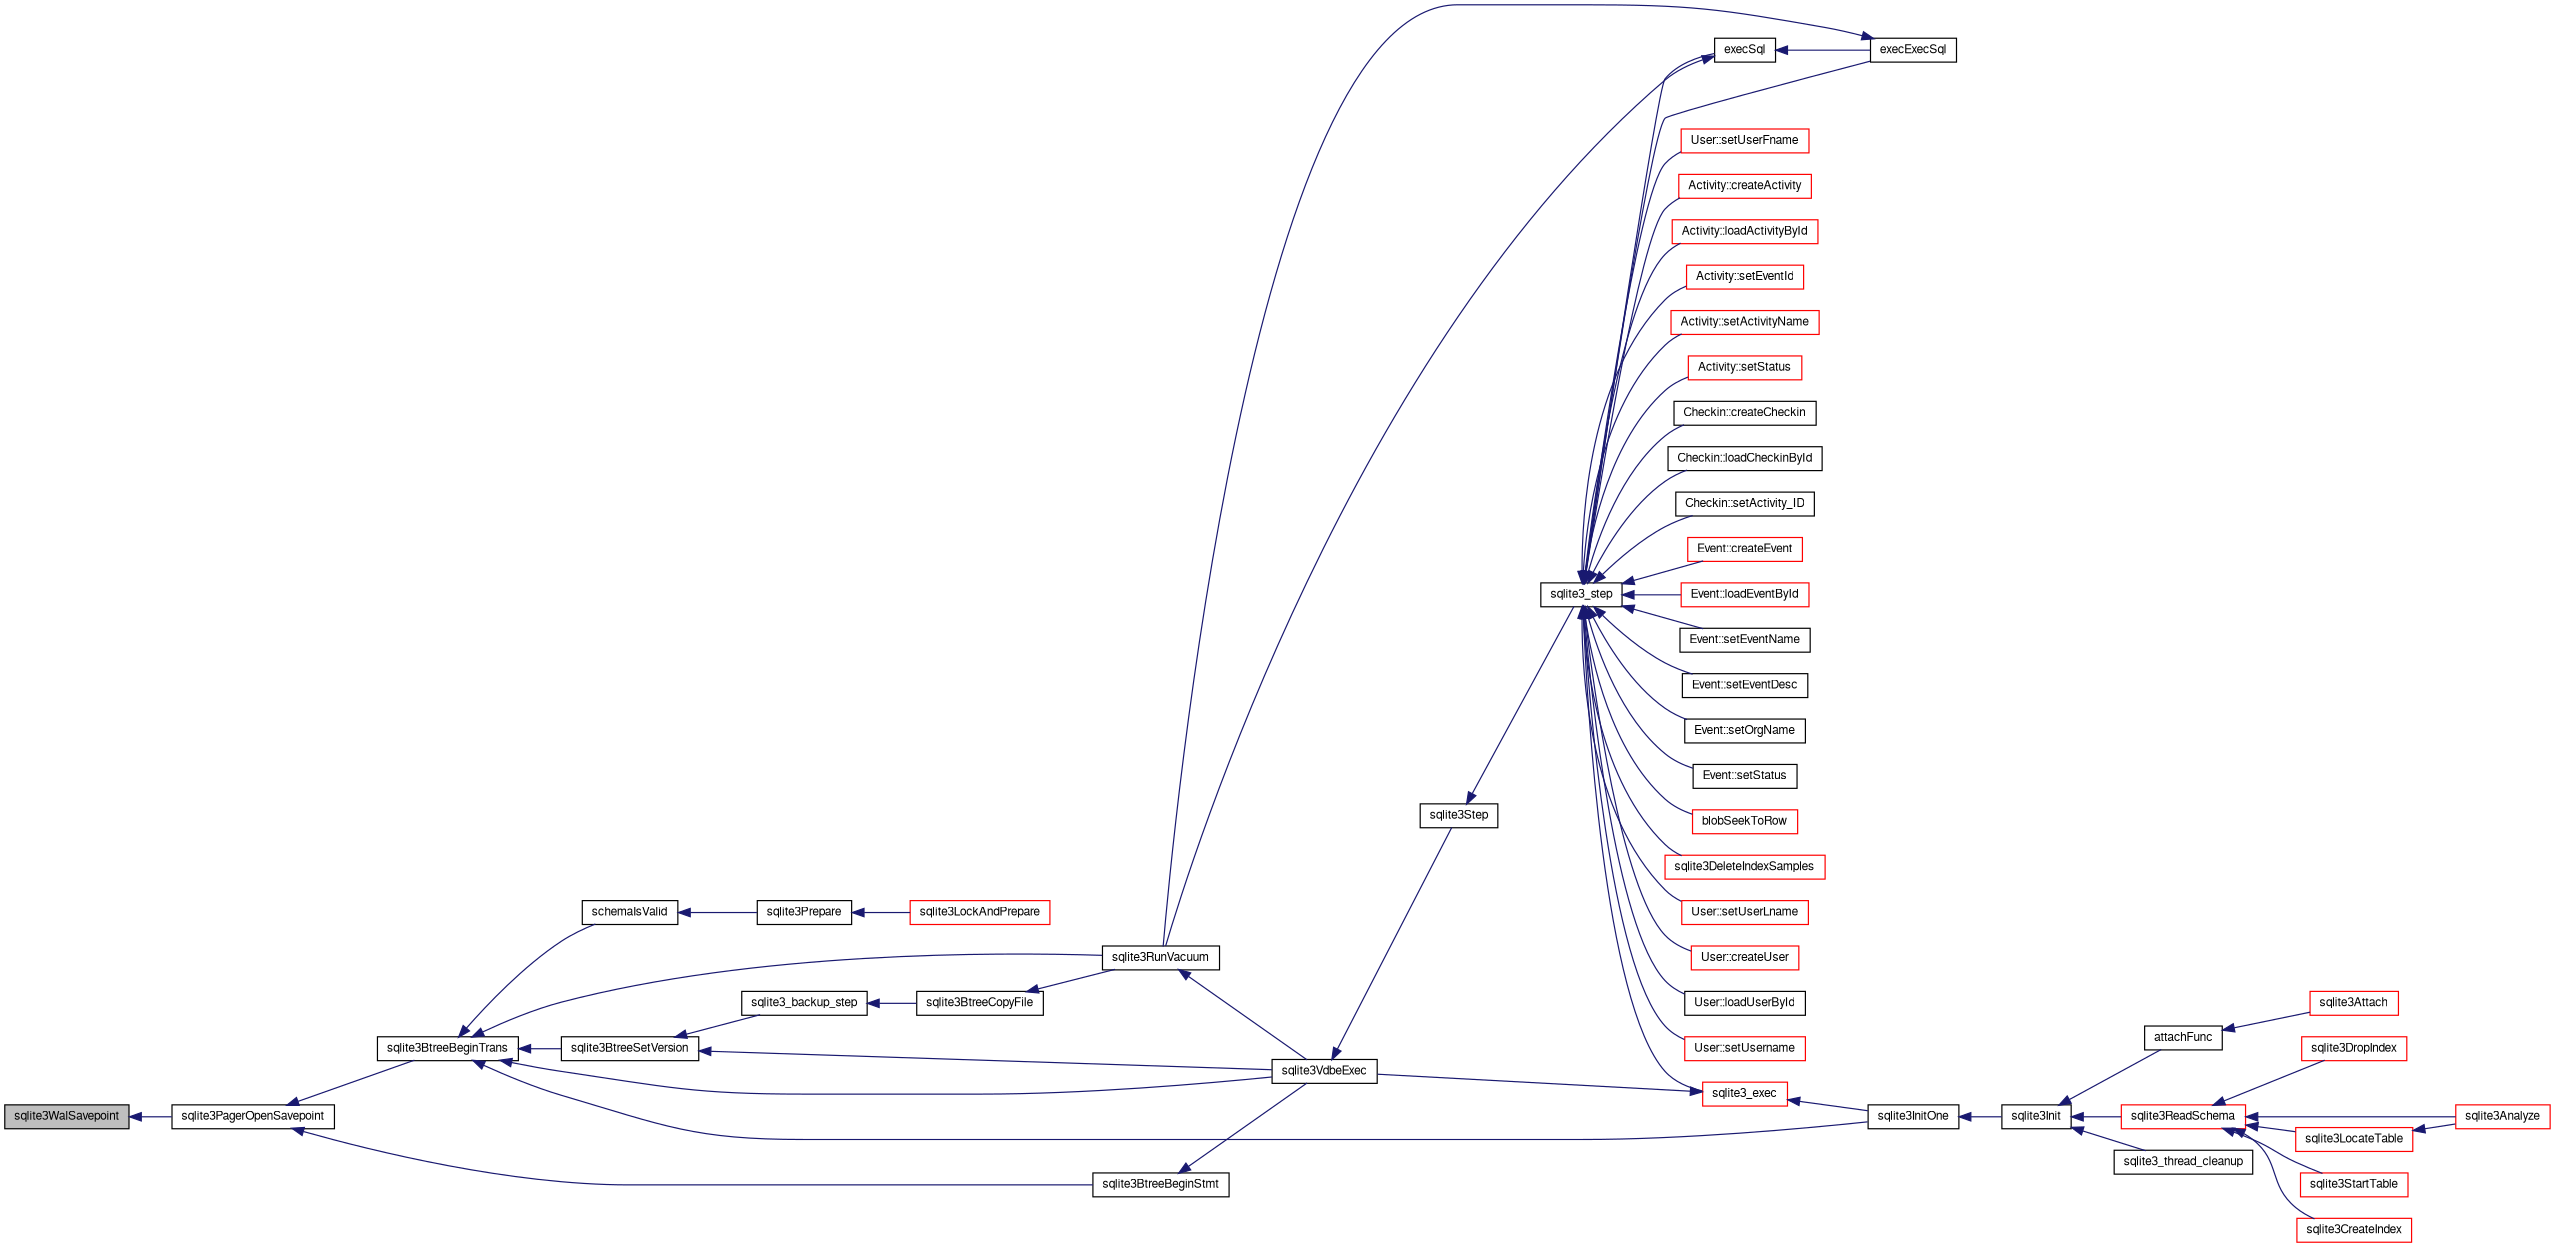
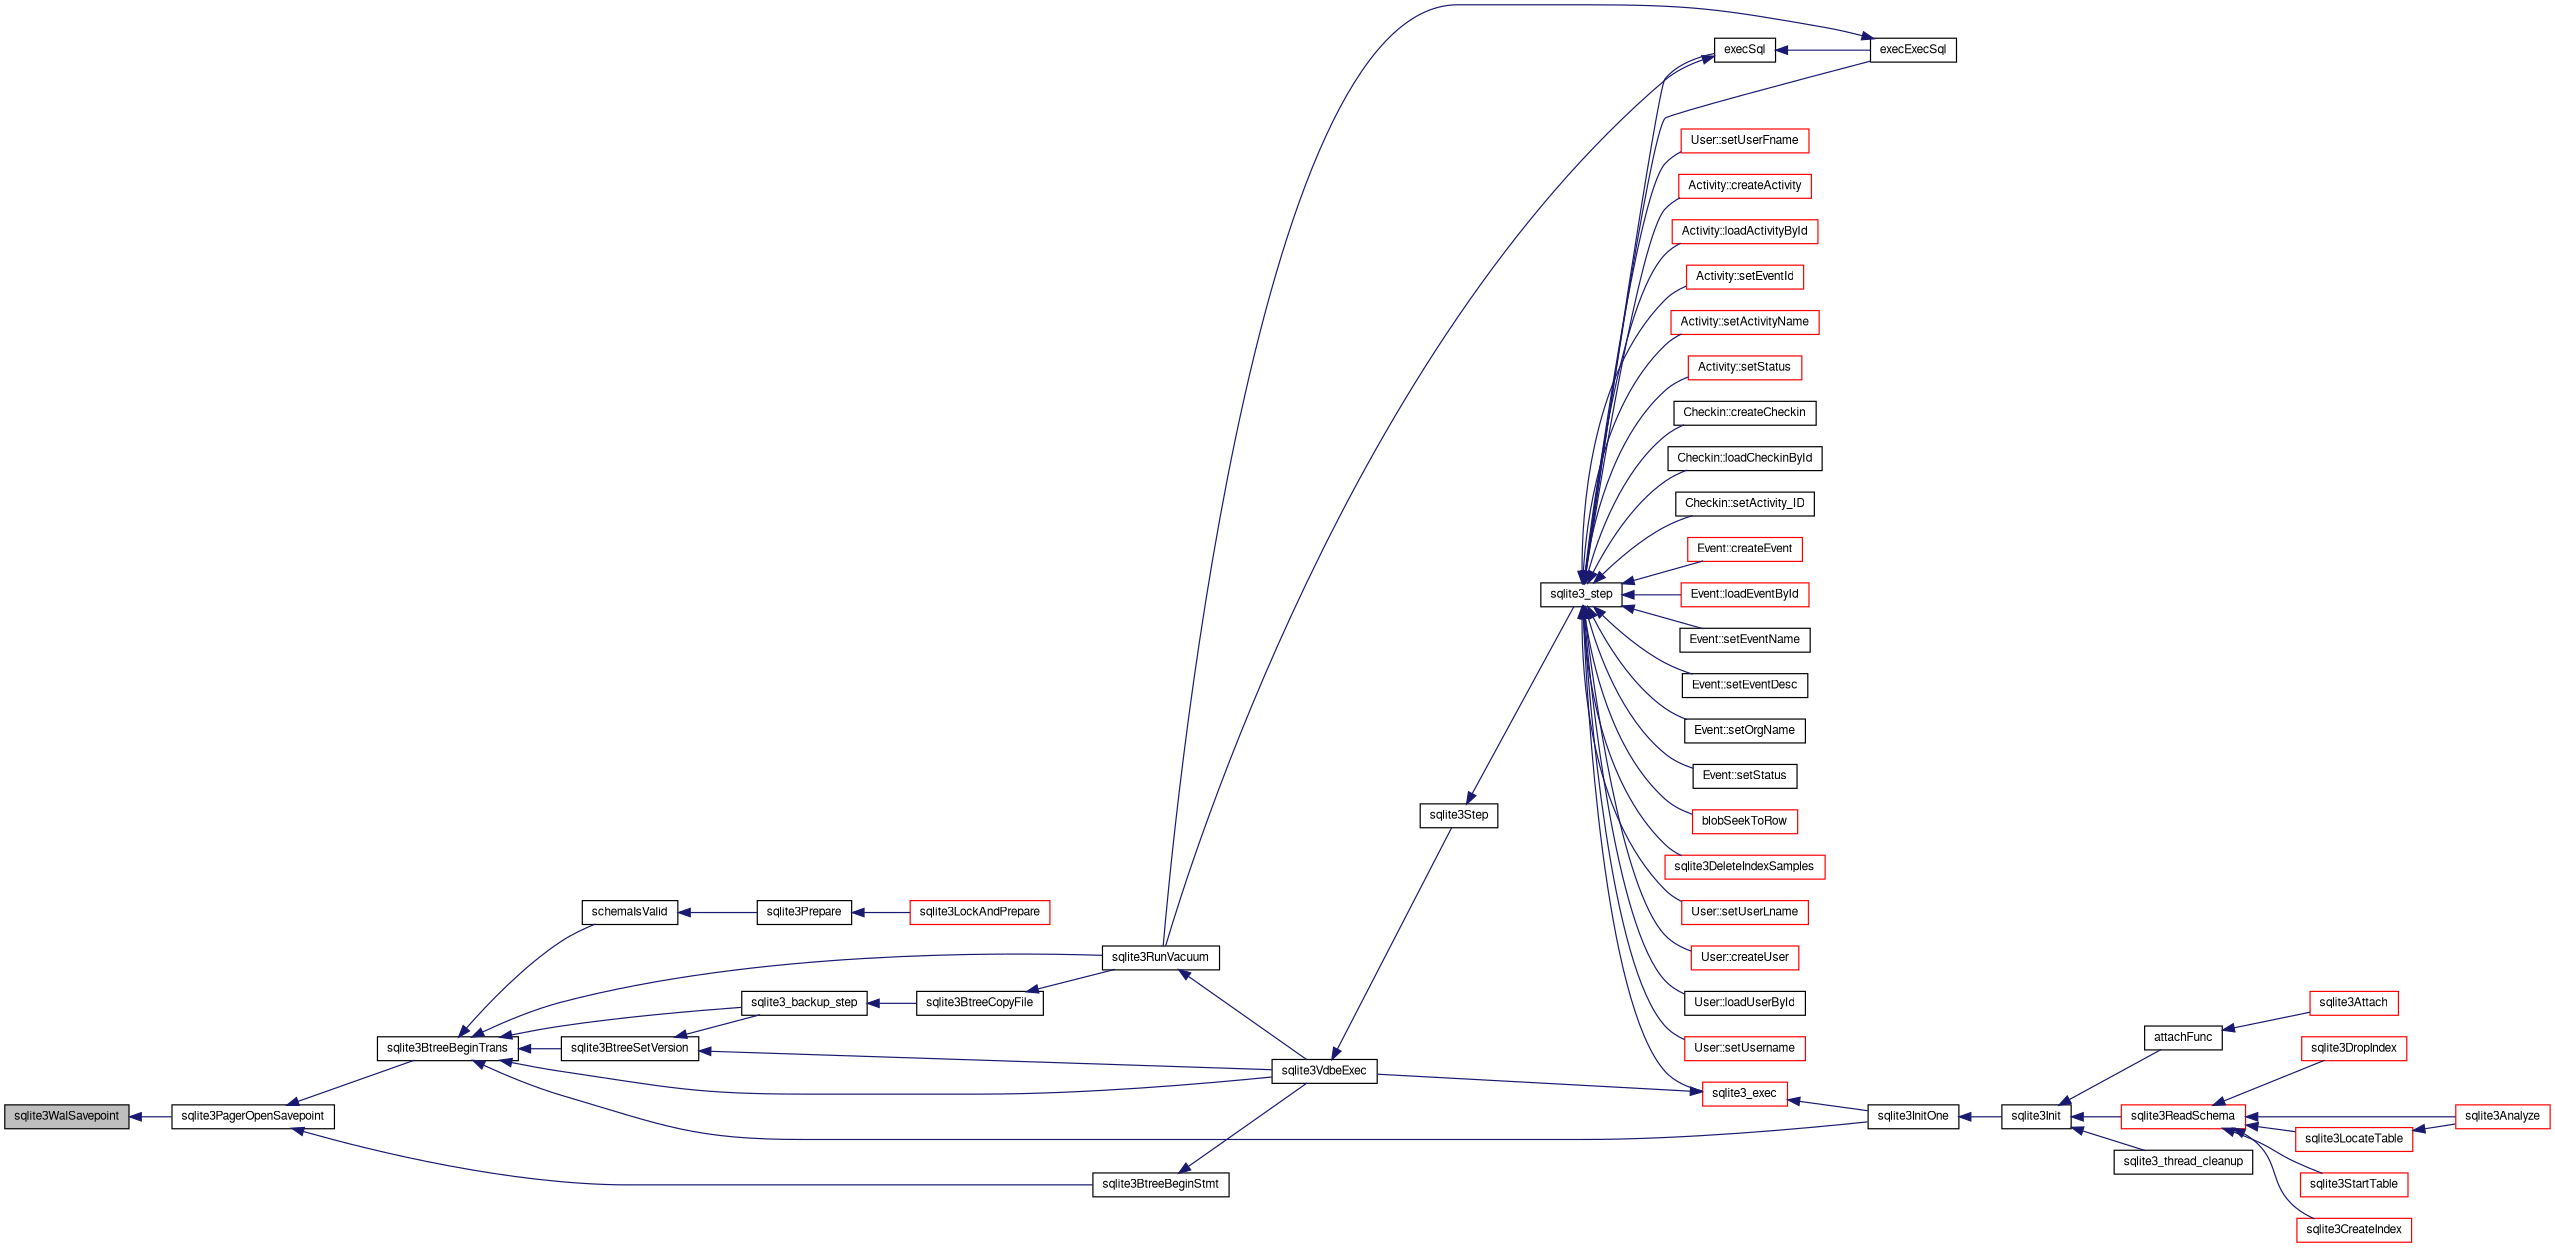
edge "sqlite3_backup_step" -> "sqlite3BtreeBeginTrans": added
